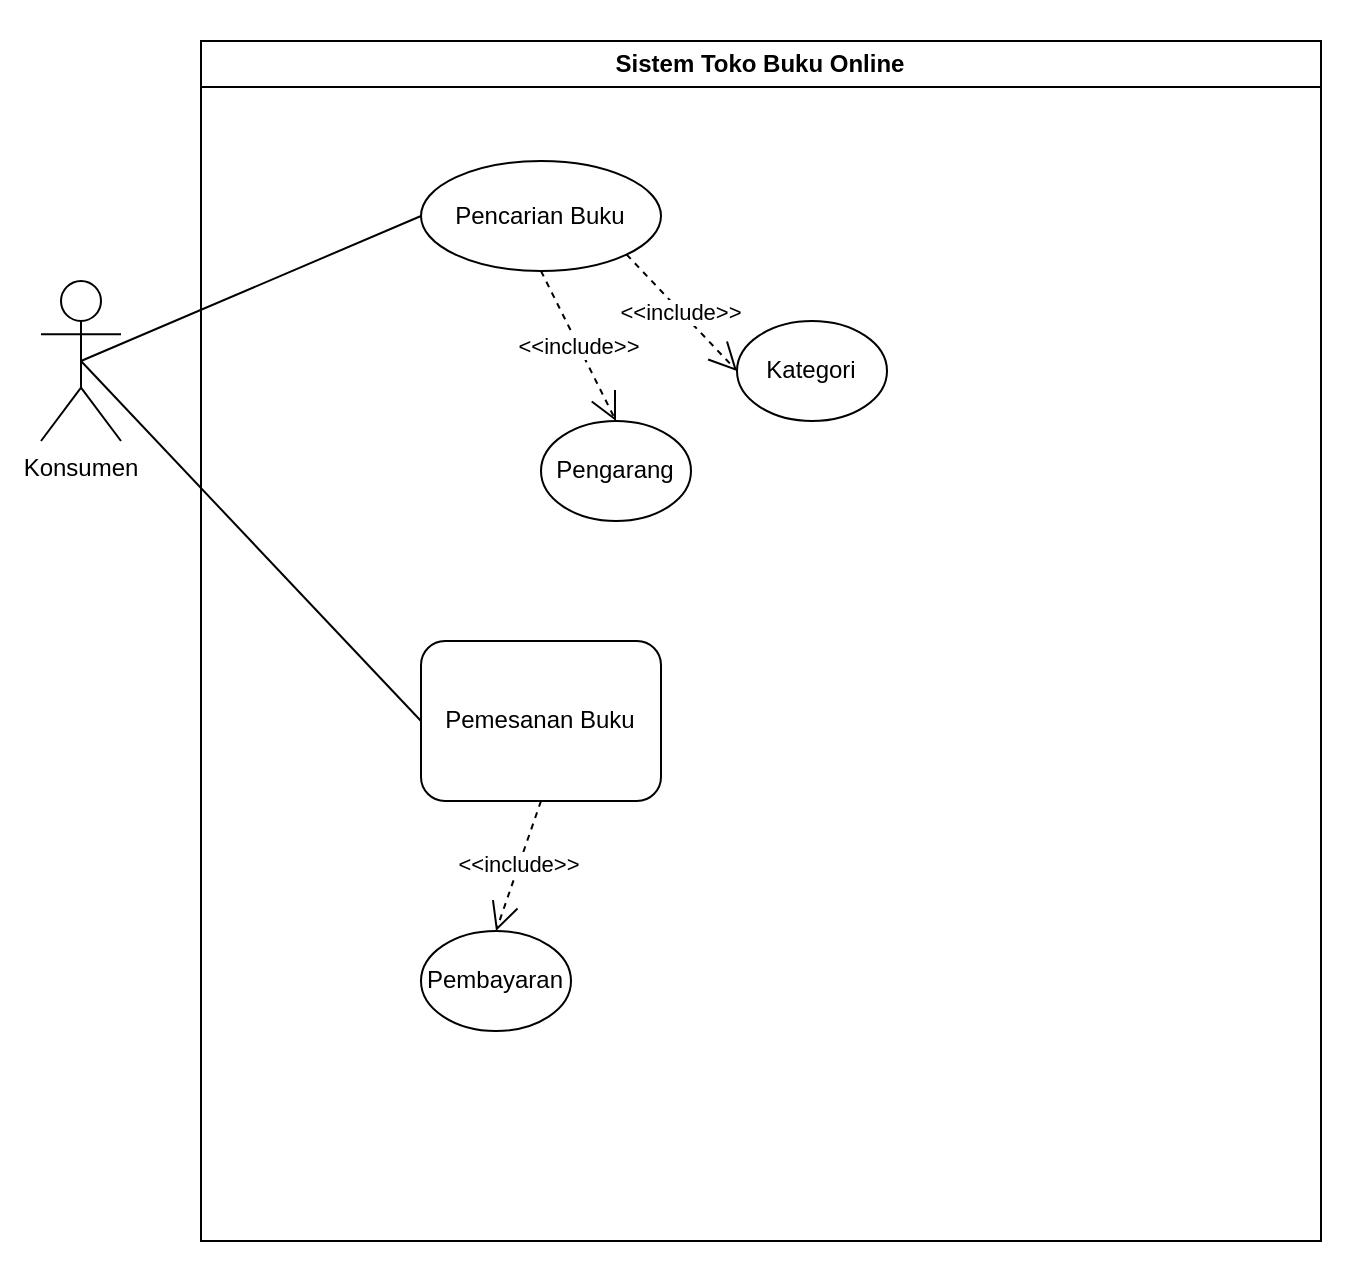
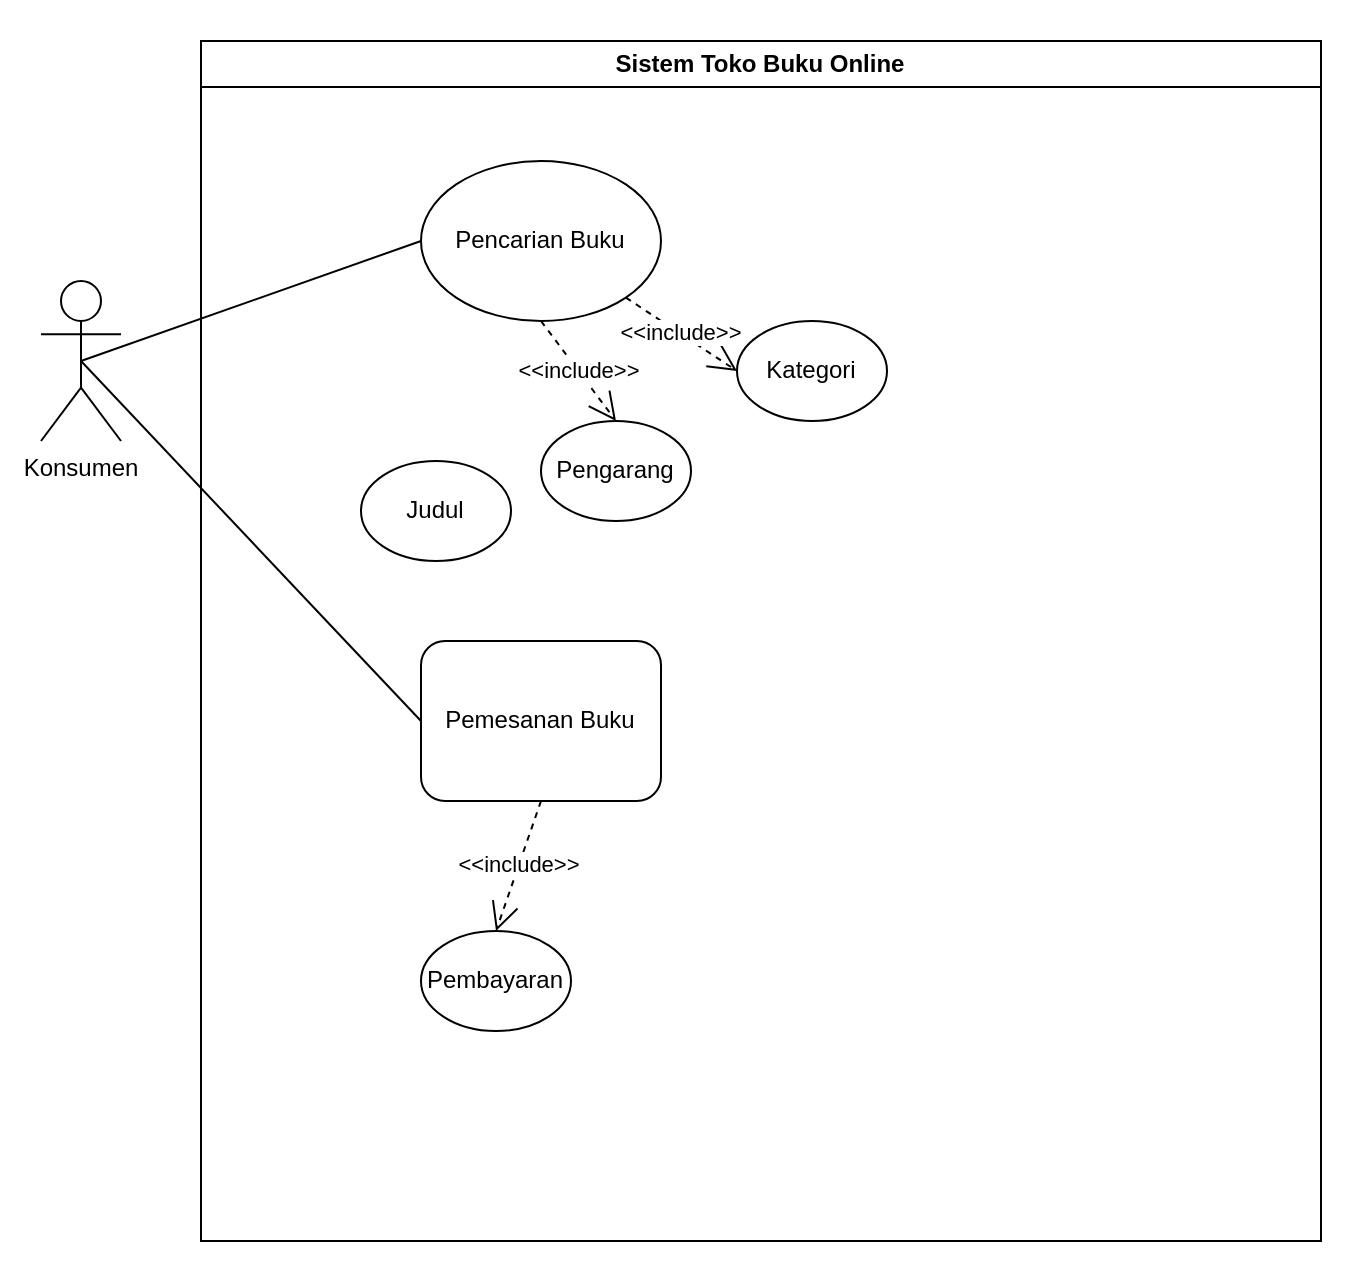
node "Pencarian Buku": size 240x110 -> 240x160
node "Judul": added
